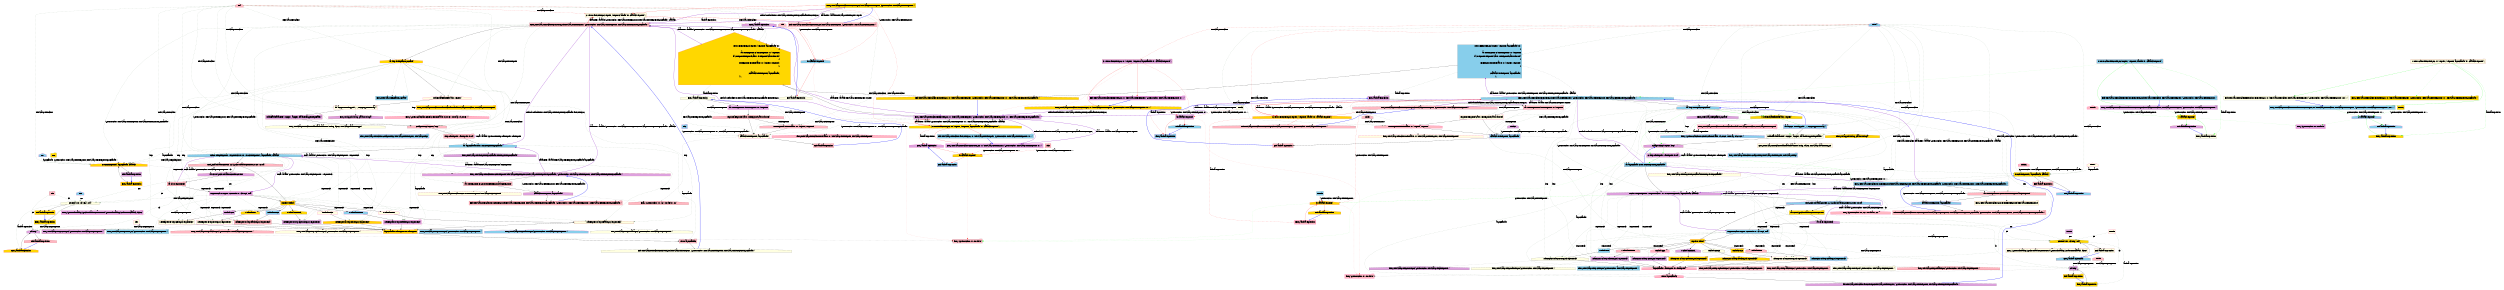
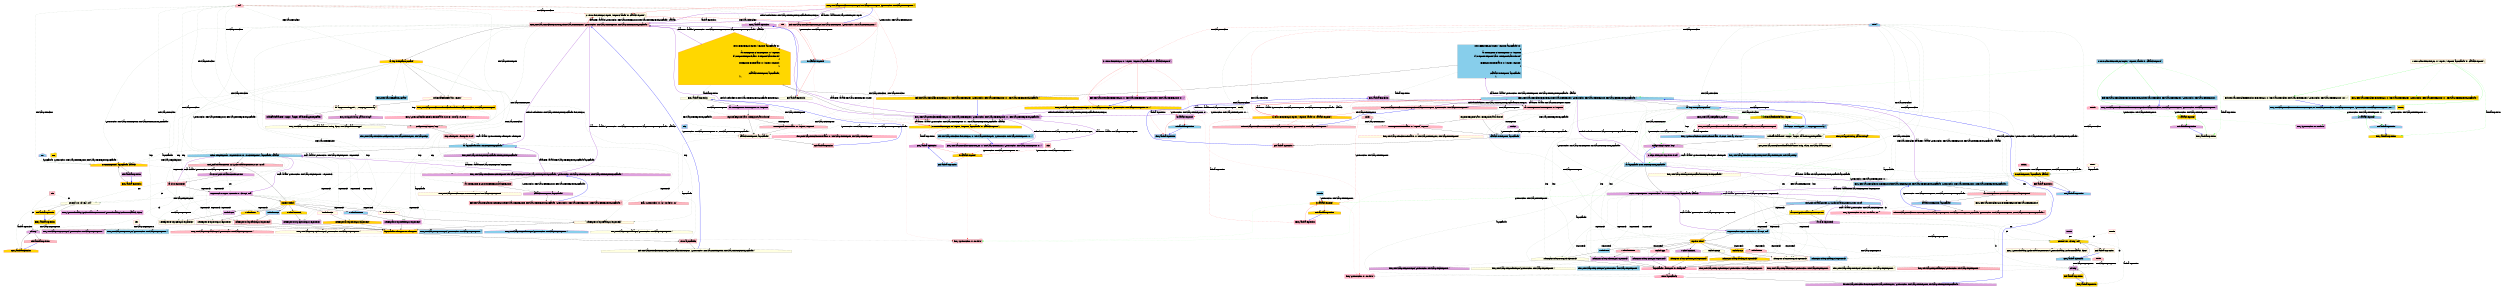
edge "m0_84" -> "4: AuthenticateIfNeeded(this, request)": removed, label "RestSharp.RestClient"
node "6: HttpWebRequest webRequest = null": label "6: HttpWebRequest webRequest = null" -> "6: HttpWebRequest expression = null"
node "n88": removed
